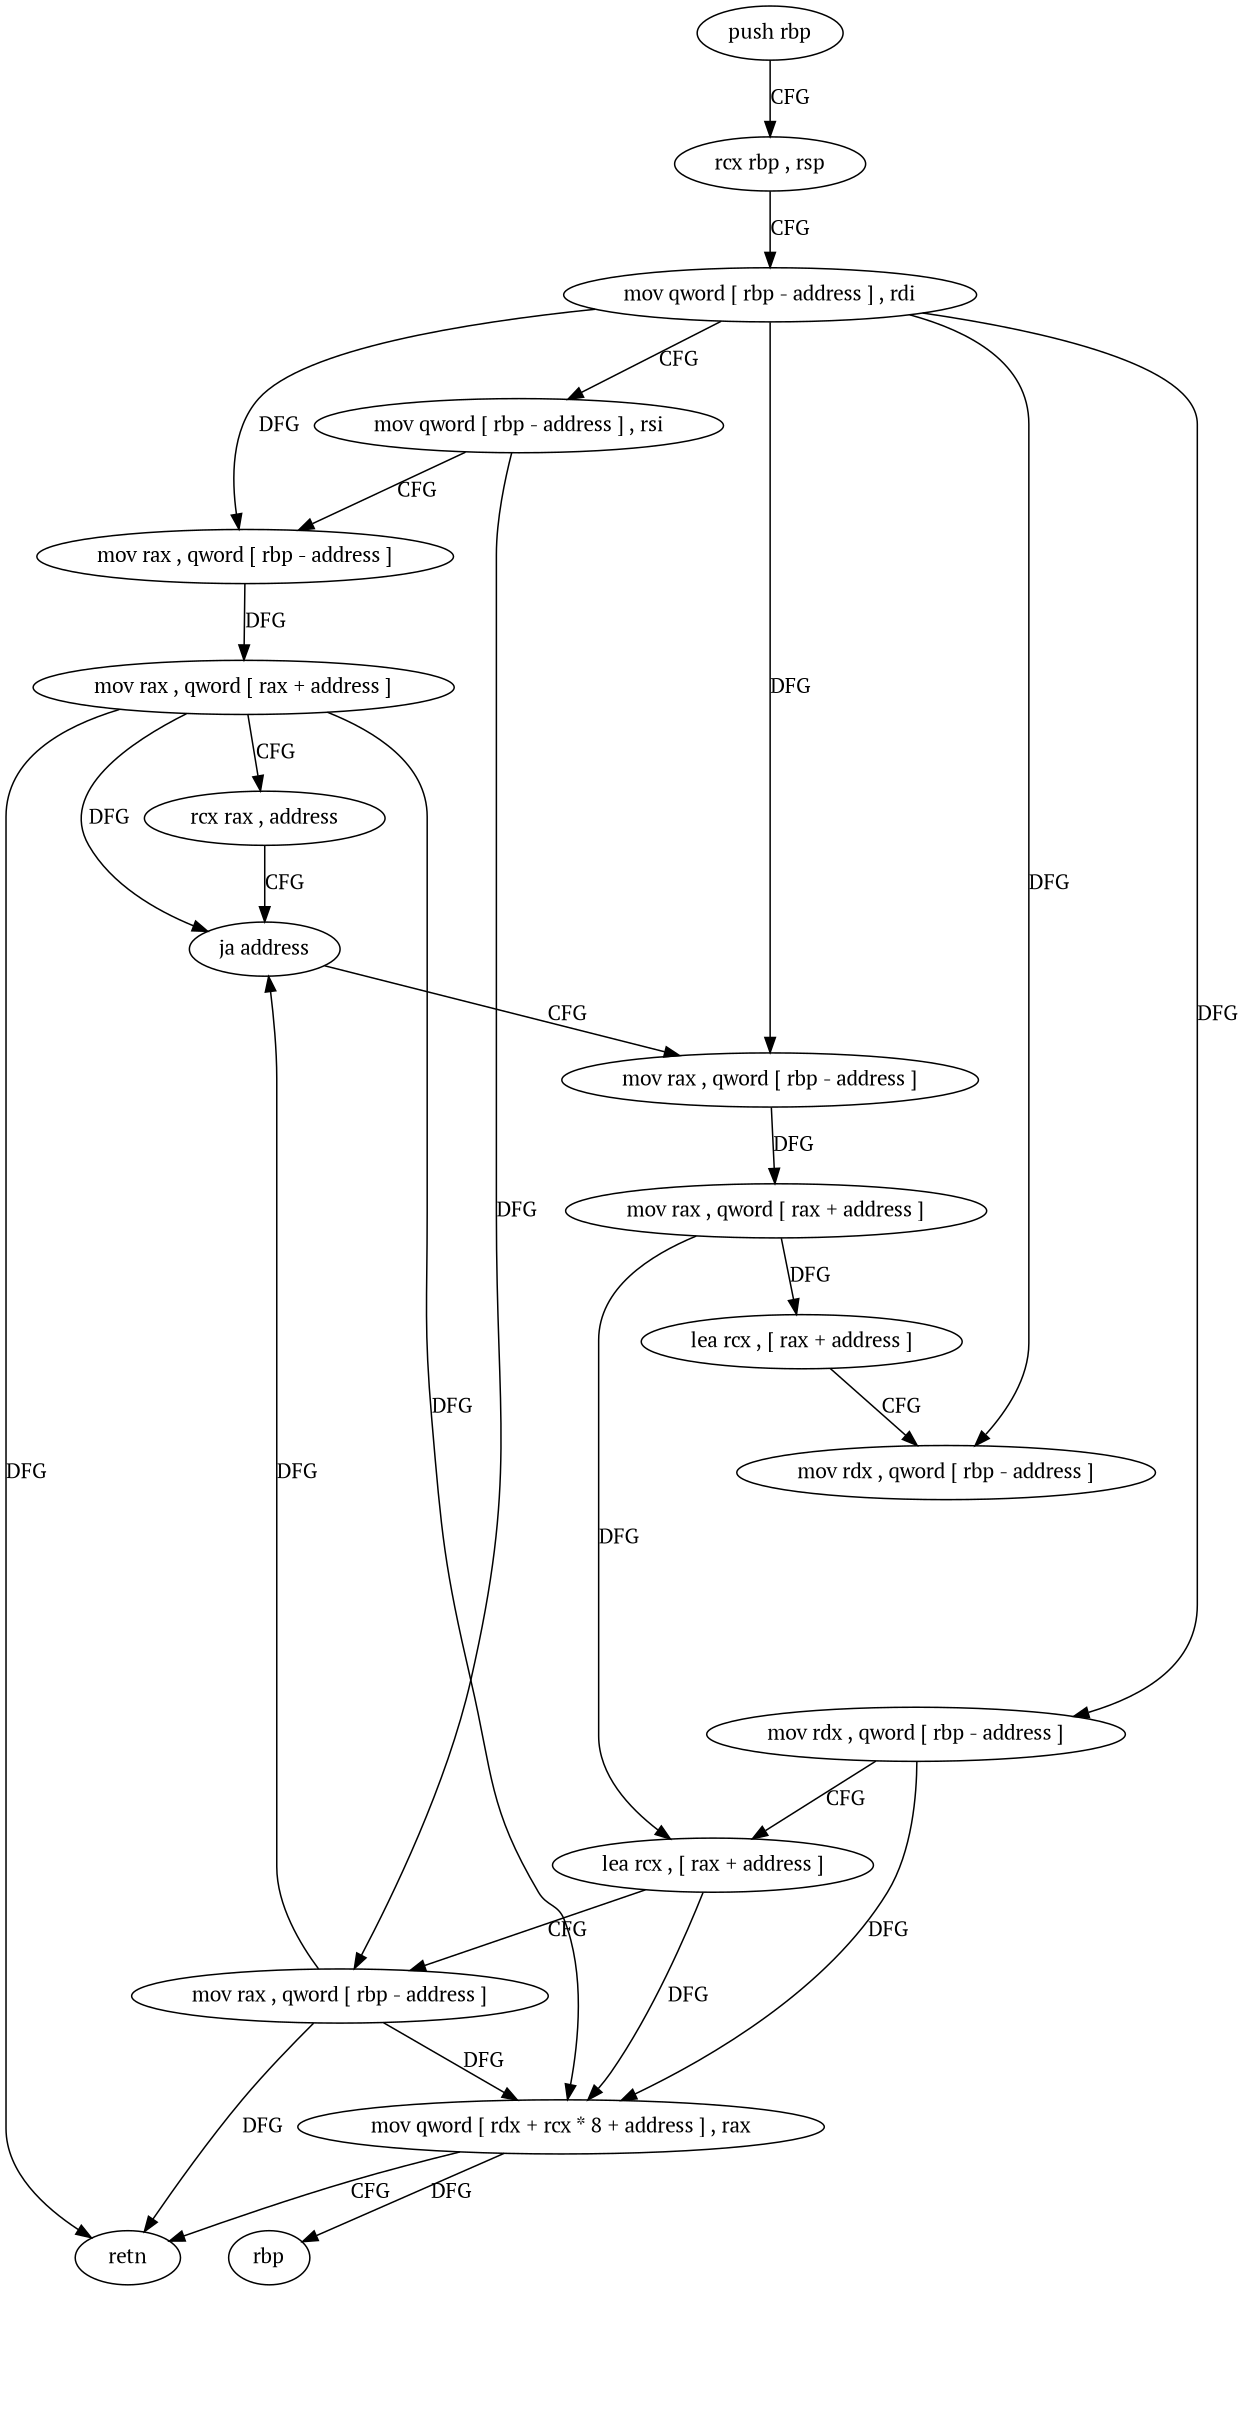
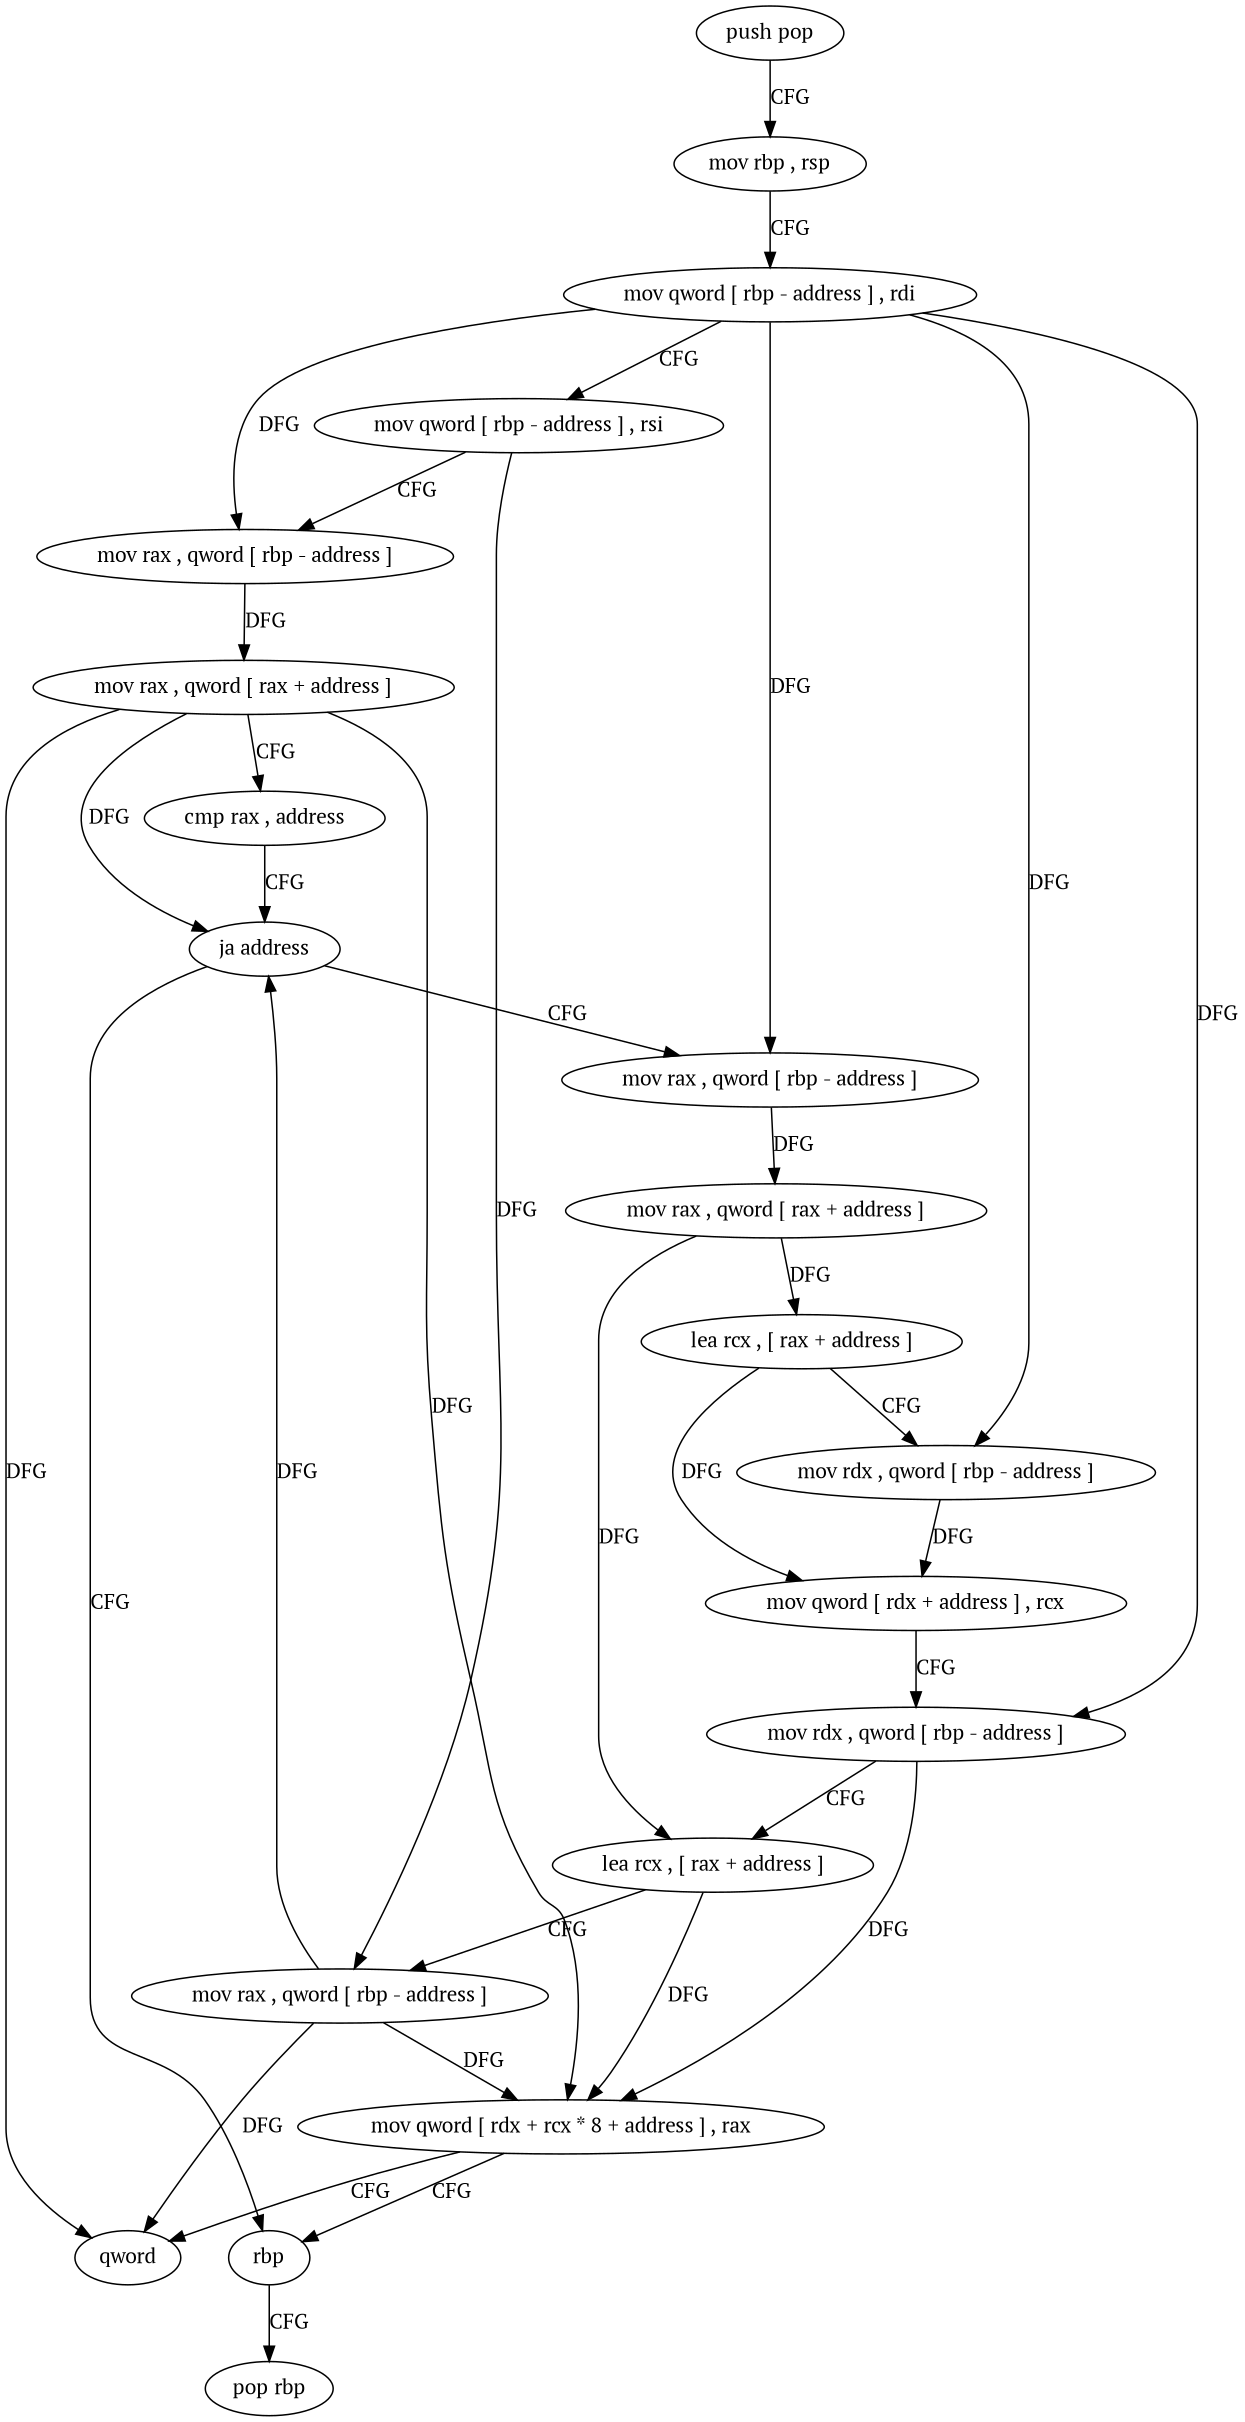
node "push rbp": label "push rbp" -> "push pop"
node "rcx rbp , rsp": label "rcx rbp , rsp" -> "mov rbp , rsp"
node "rcx rax , address": label "rcx rax , address" -> "cmp rax , address"
edge "ja address" -> "rbp": added, label "CFG"
node "mov qword [ rdx + address ] , rcx": added
edge "mov qword [ rdx + rcx * 8 + address ] , rax" -> "rbp": label "DFG" -> "CFG"
node "retn": label "retn" -> "qword"
node "pop rbp": added
